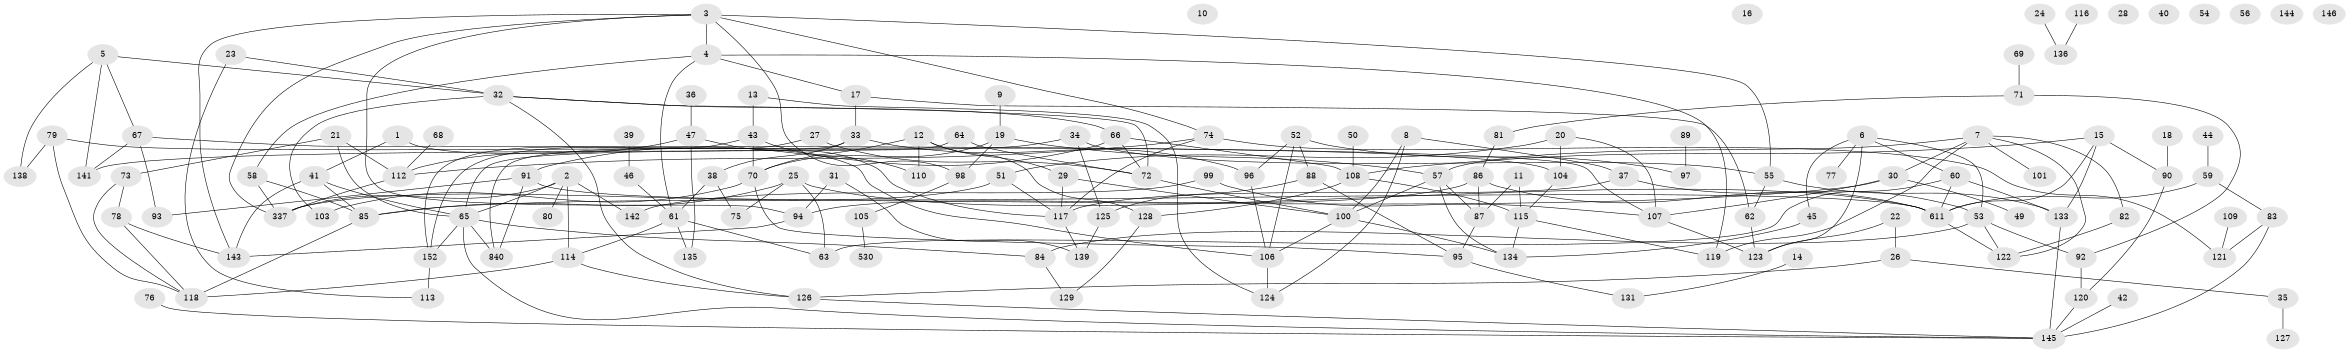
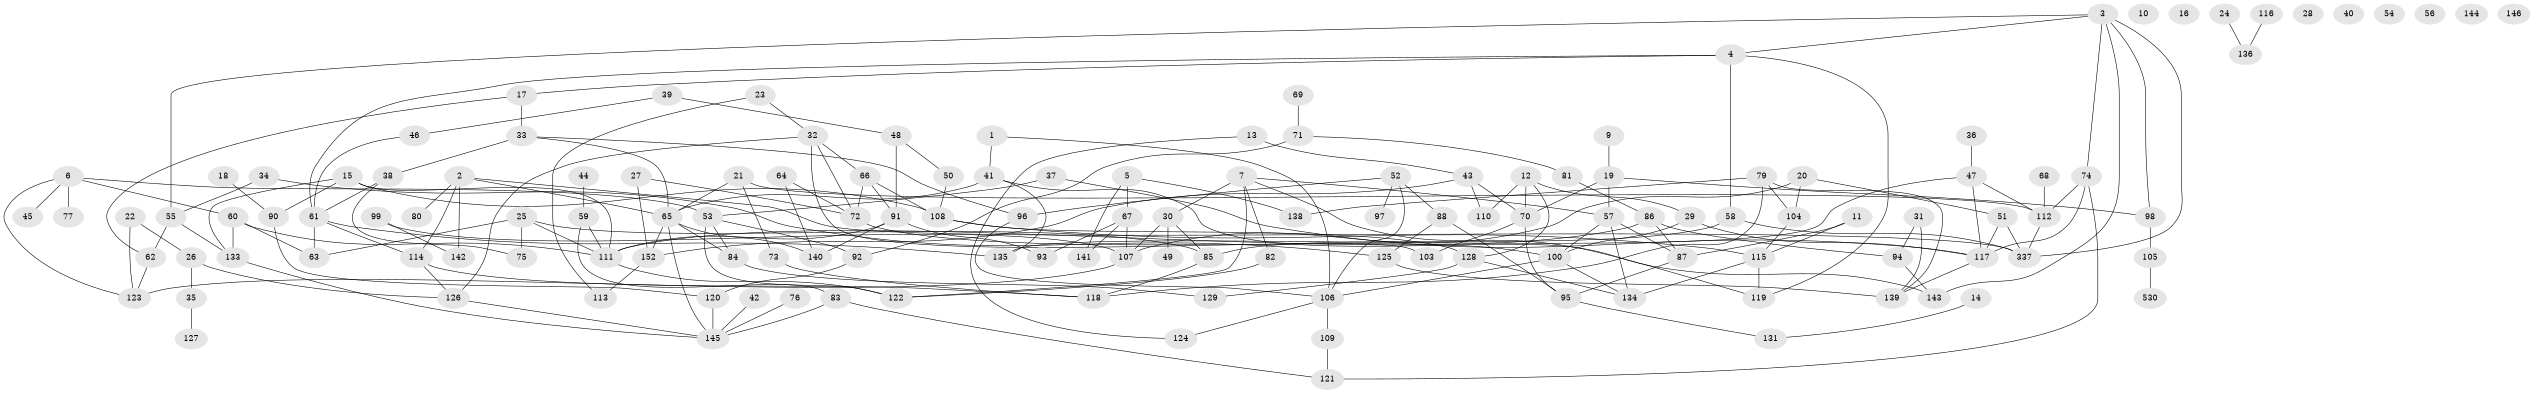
edge "5" -- "32": removed
node "48": added
node "8": removed
node "89": removed
edge "34" -- "141": removed
edge "3" -- "94": removed
node "101": removed
edge "41" -- "85": now "41" -- "135"
edge "79" -- "139": added
node "78": removed
node "611": label "611" -> "111"
edge "45" -- "134": now "128" -- "134"
node "840": label "840" -> "140"
edge "106" -- "109": added
